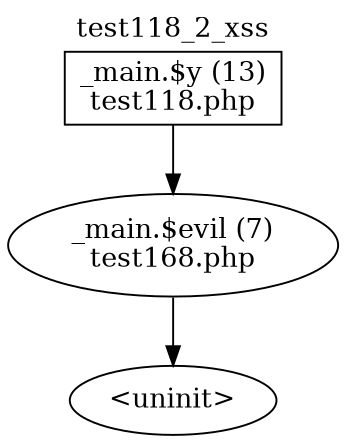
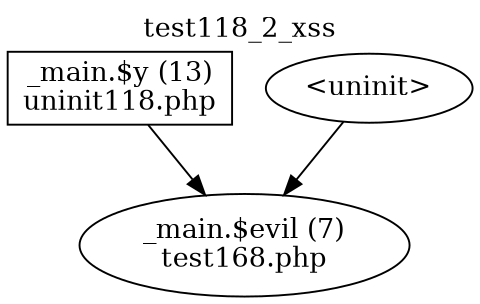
node "_main.$y (13) test118.php": label "_main.$y (13) test118.php" -> "_main.$y (13) uninit118.php"
edge "_main.$evil (7) test168.php" -> "<uninit>": reversed
